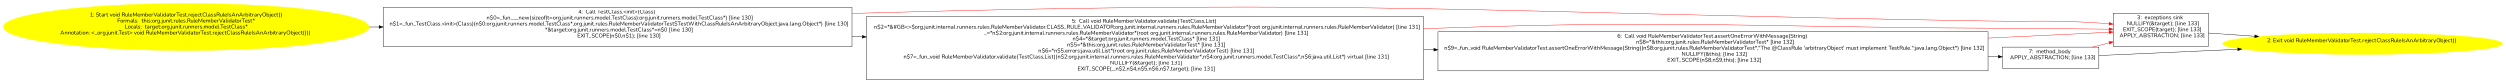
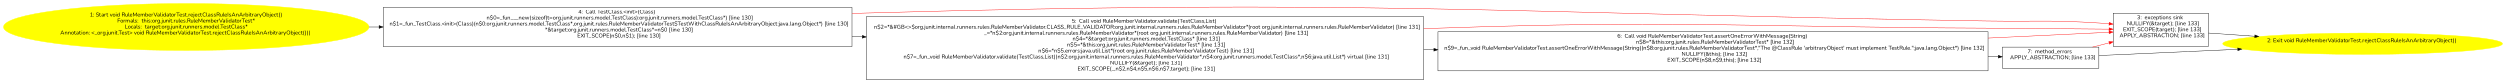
node "7:  method_body APPLY_ABSTRACTION; [line 133]": label "7:  method_body APPLY_ABSTRACTION; [line 133]" -> "7:  method_errors APPLY_ABSTRACTION; [line 133]"
